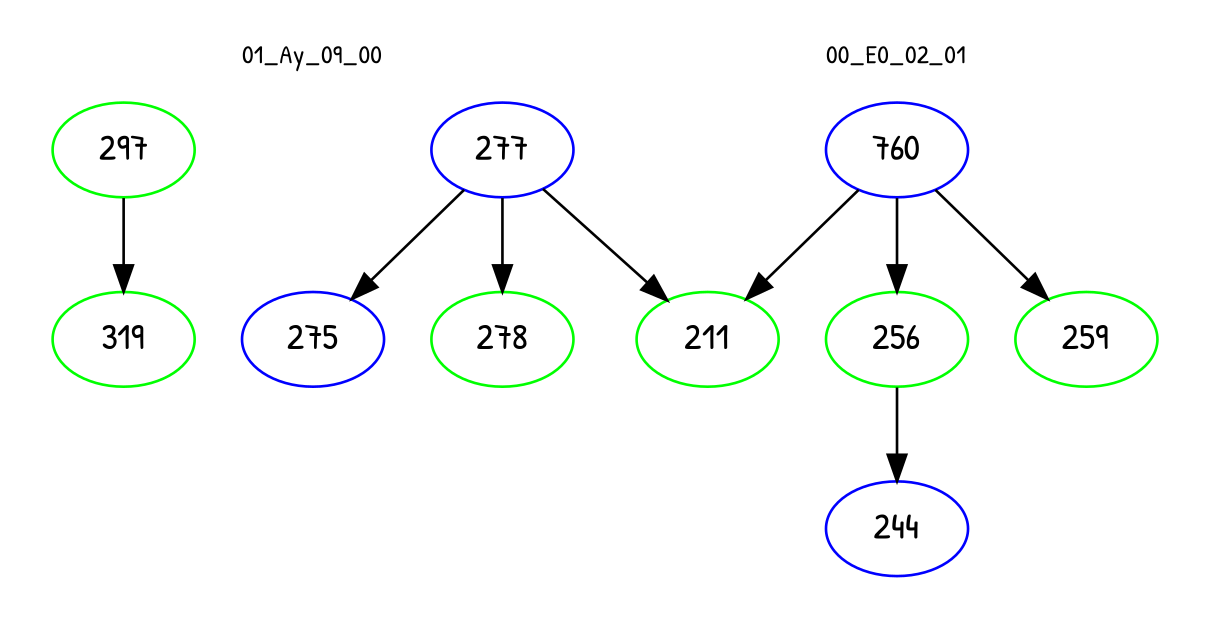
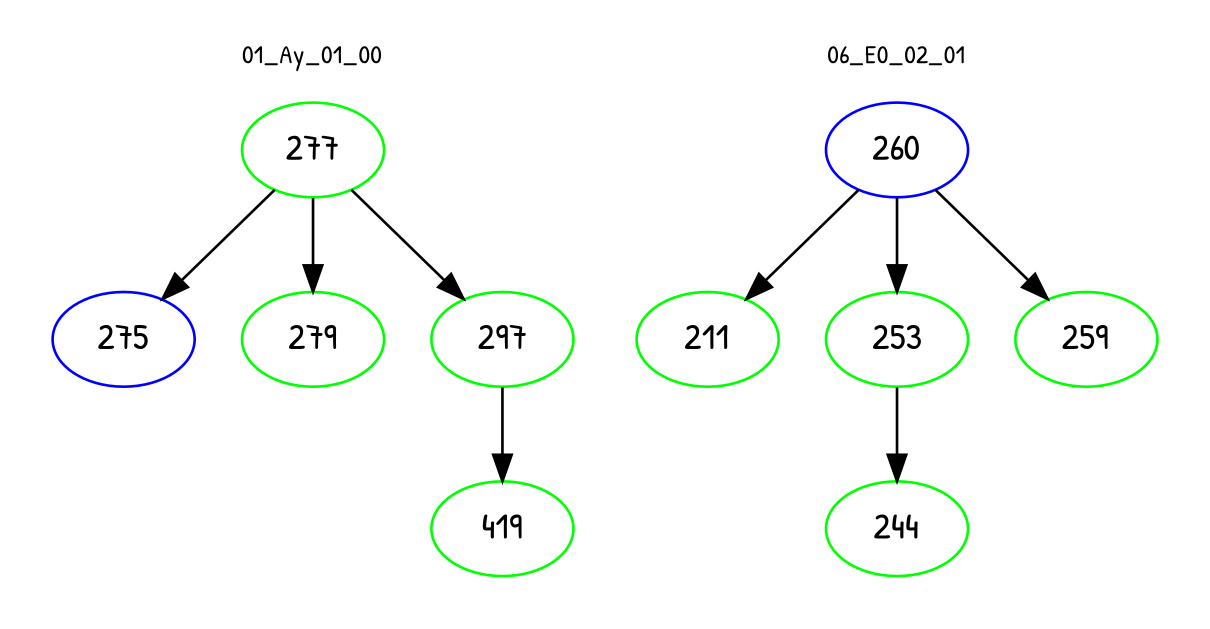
cluster "01_Ay_09_00": label "01_Ay_09_00" -> "01_Ay_01_00"
cluster "00_E0_02_01": label "00_E0_02_01" -> "06_E0_02_01"
node "277": color blue -> green
node "760": label "760" -> "260"
edge "277" -> "211": now "277" -> "297"
node "319": label "319" -> "419"
node "278": label "278" -> "279"
node "256": label "256" -> "253"
node "244": color blue -> green
